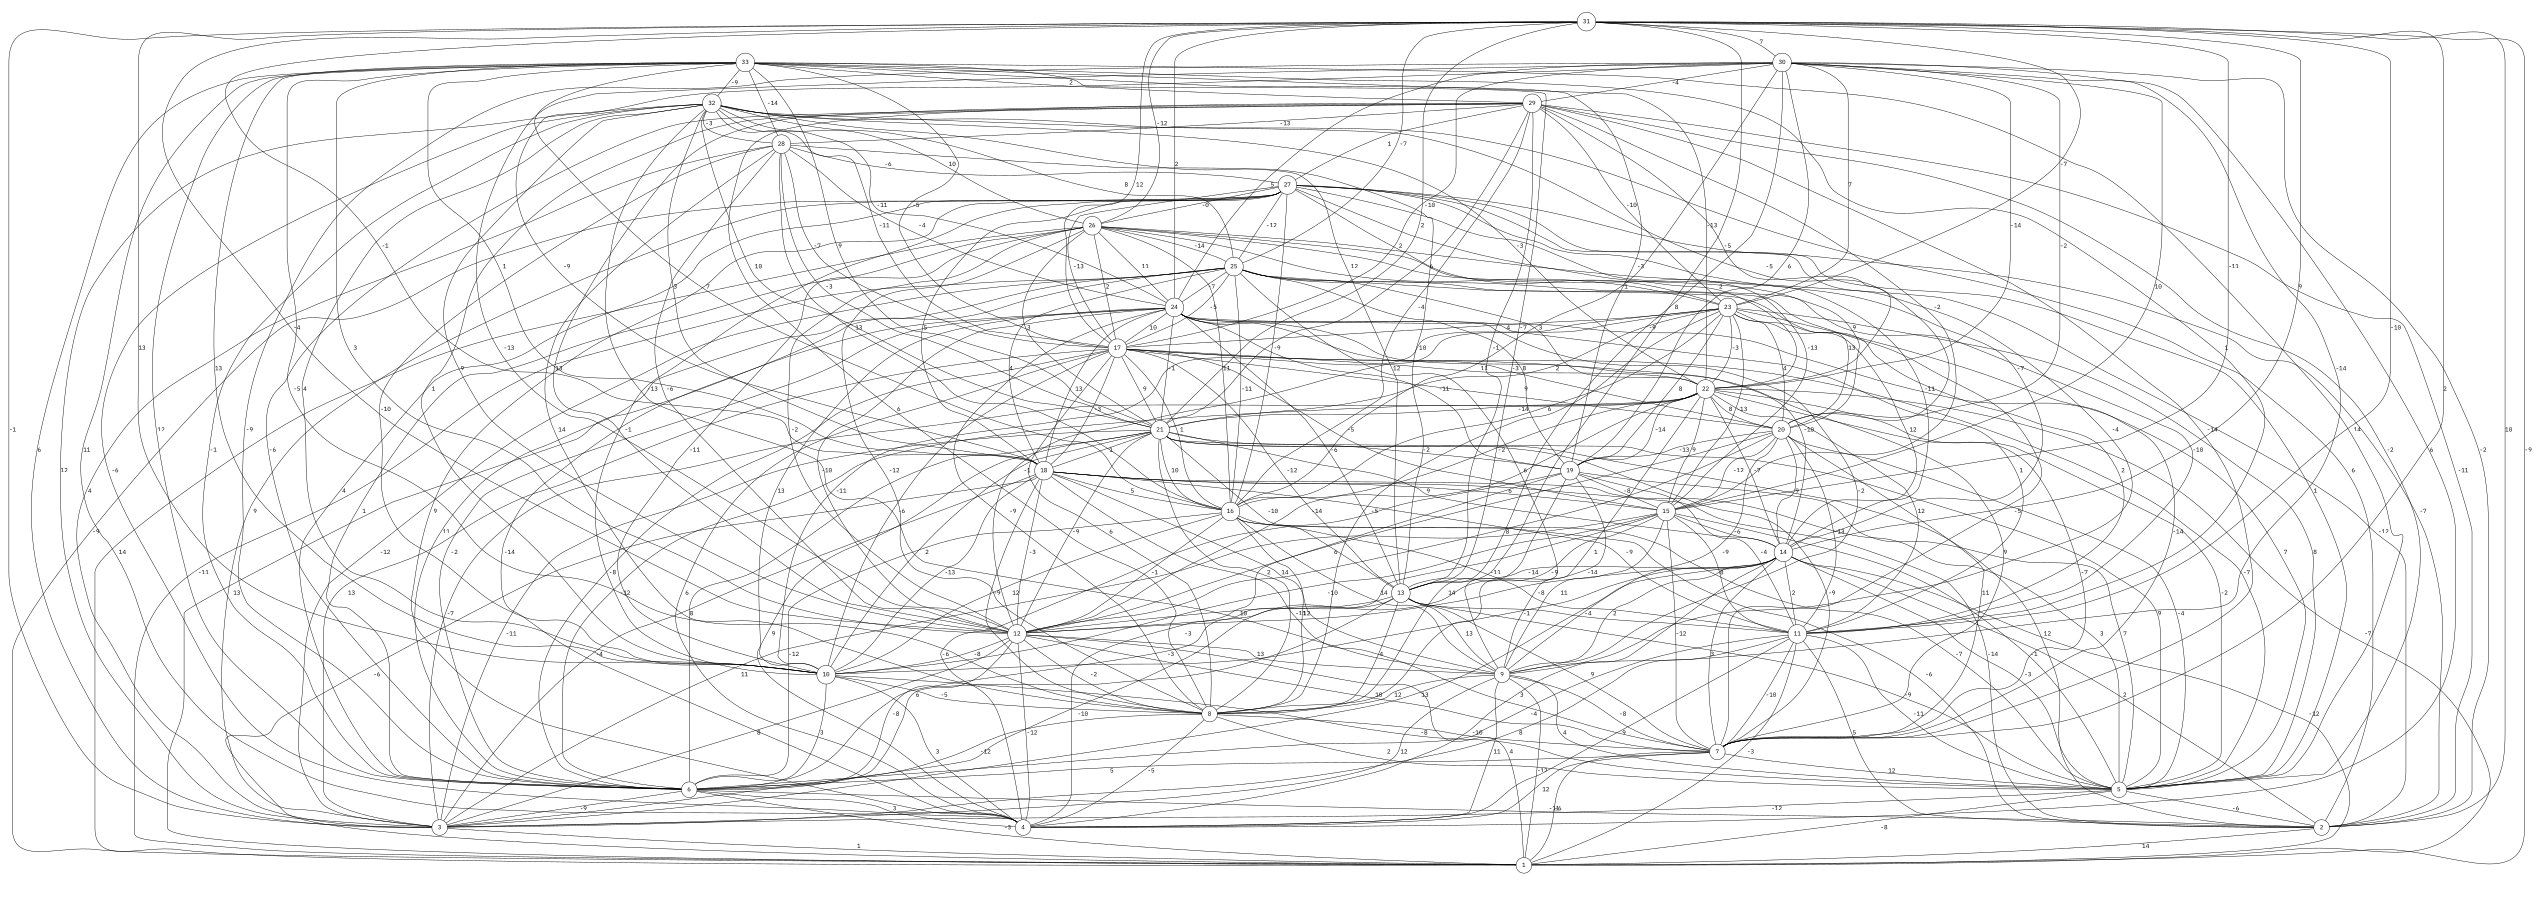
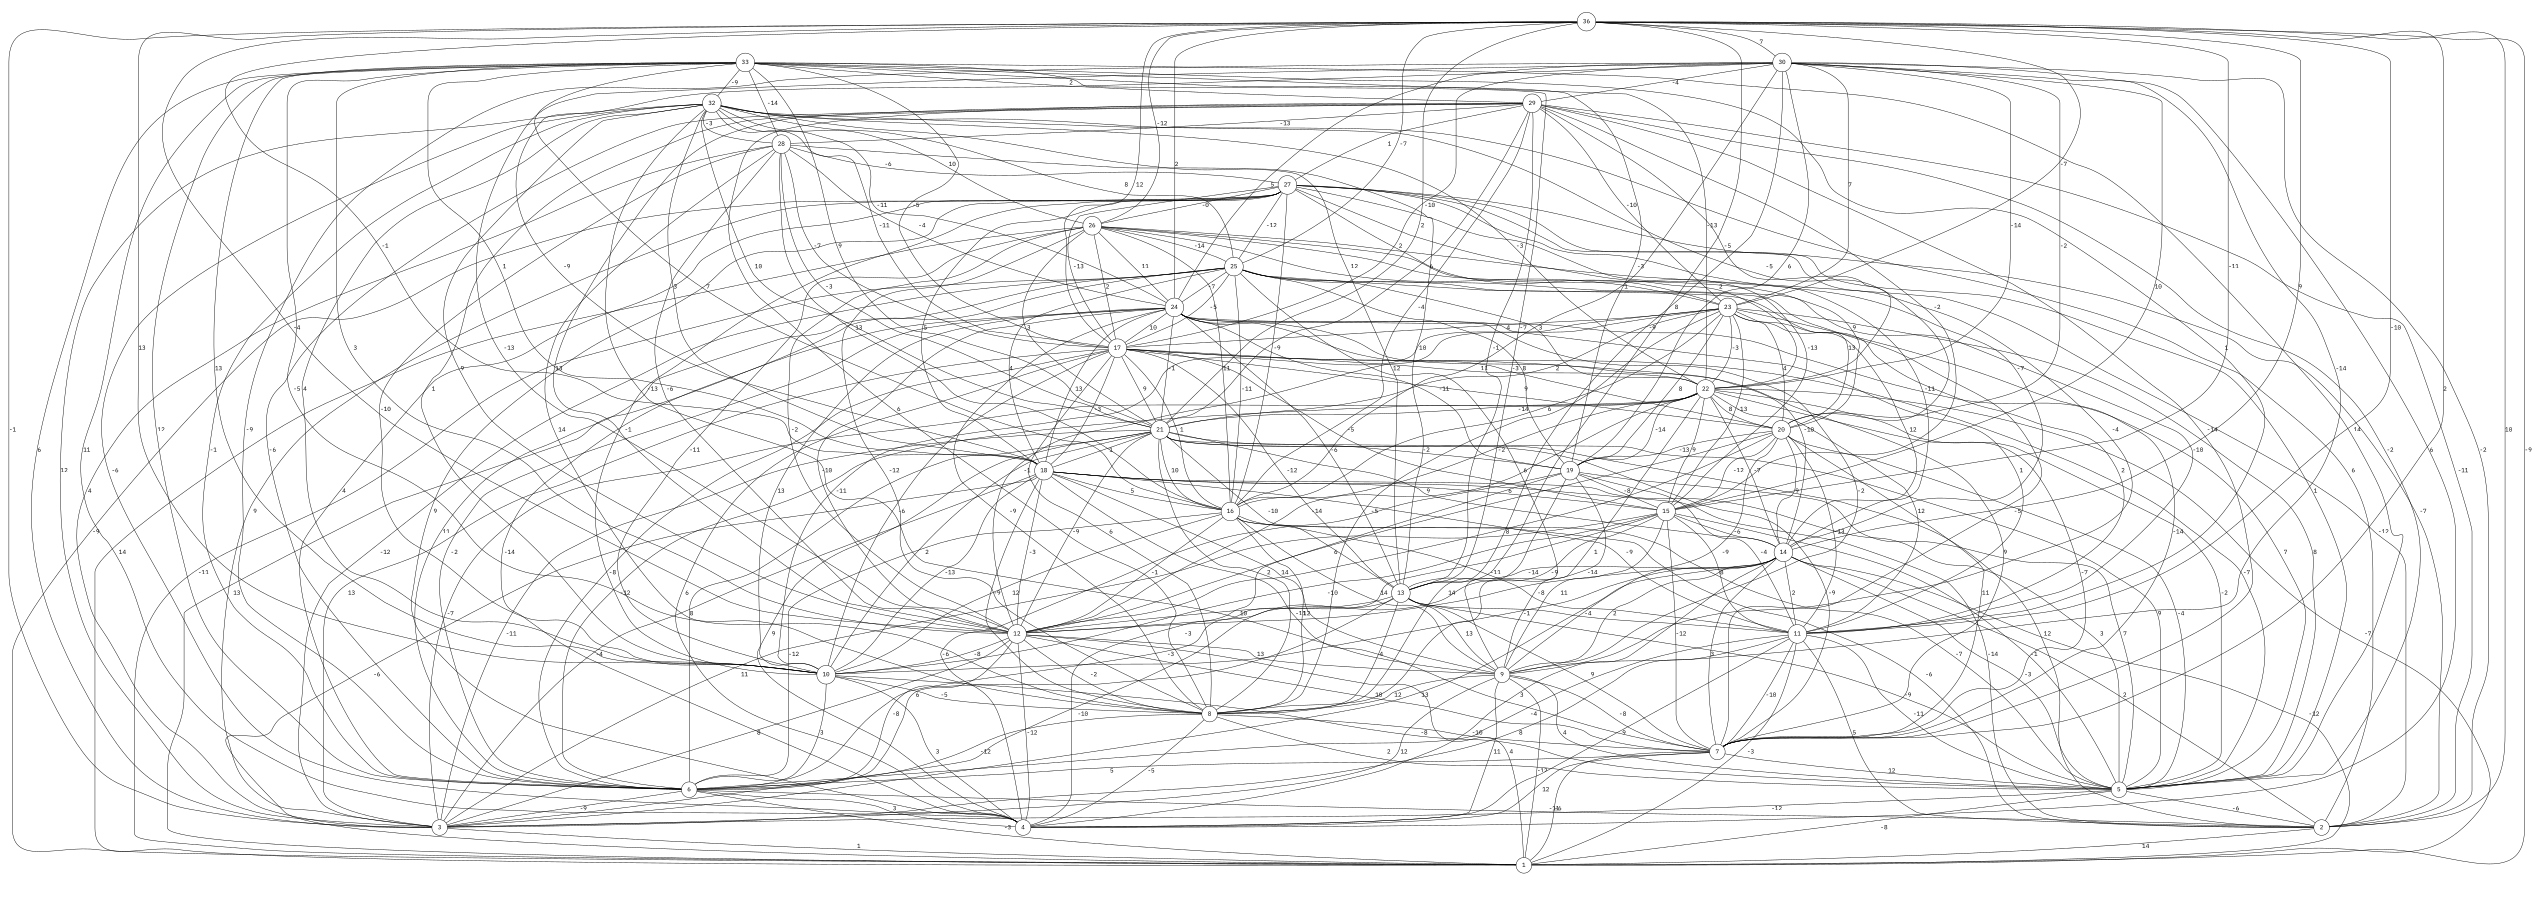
node "31": label "31" -> "36"
edge "26" -- "6": removed, label "1"
